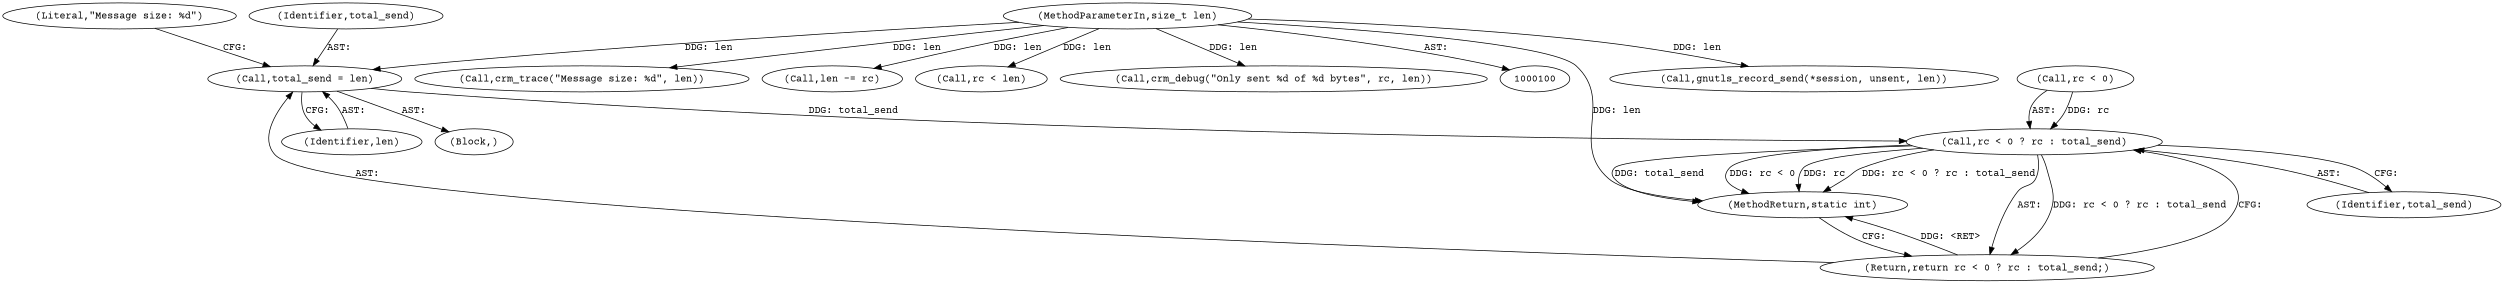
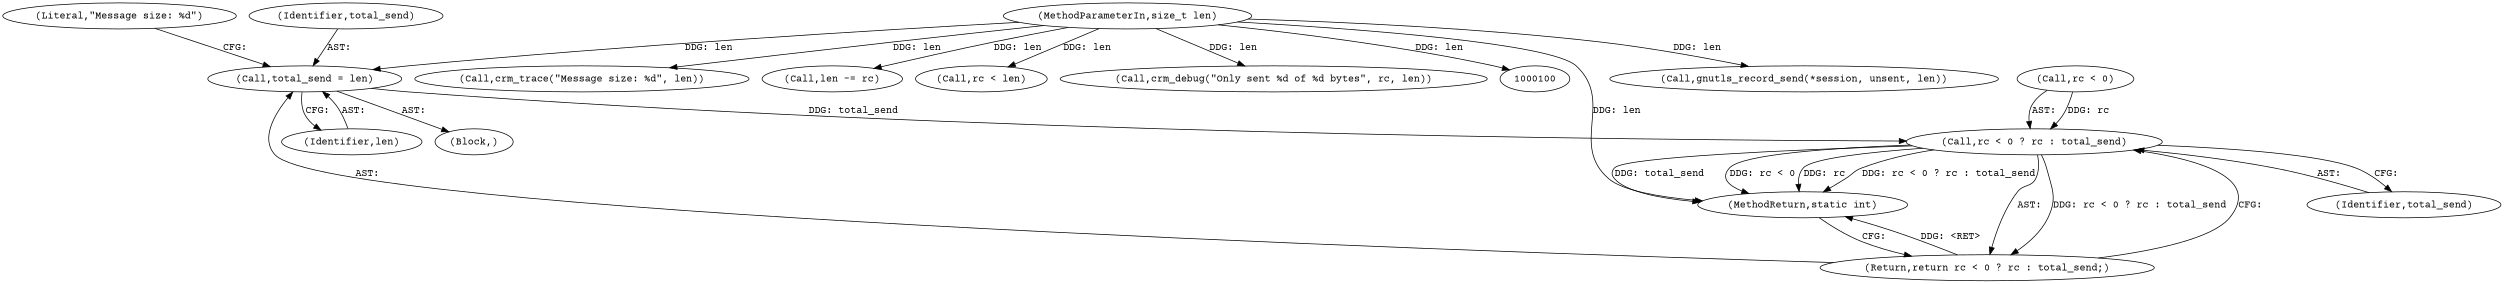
edge "(MethodParameterIn,size_t len)" -> "1000100": label "AST: " -> "DDG: len"
